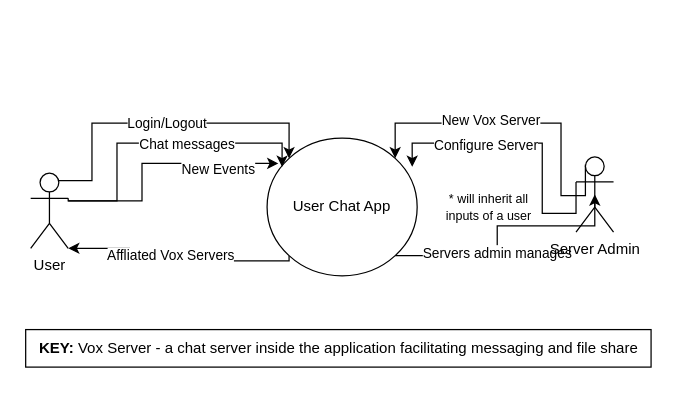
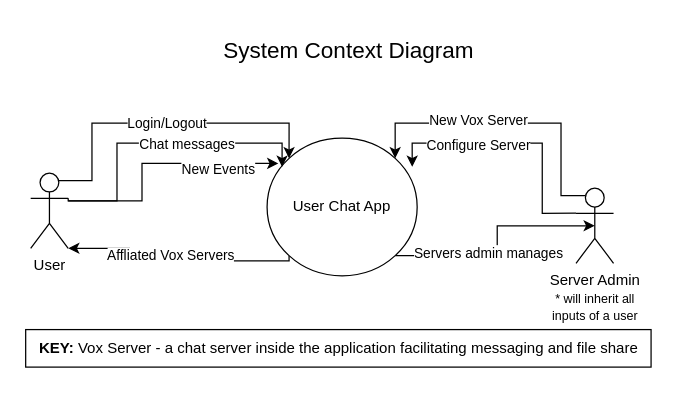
node "System Context Diagram": added
node "Server Admin": moved (594, 194) -> (594, 226)
node "* will inherit all inputs of a user": moved (488, 207) -> (594, 307)
